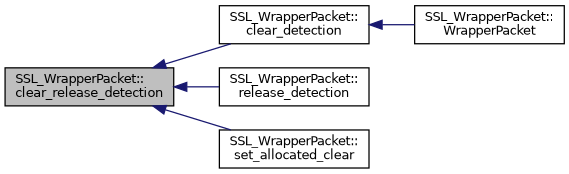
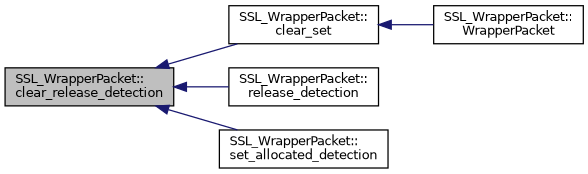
node "SSL_WrapperPacket:: clear_detection": label "SSL_WrapperPacket:: clear_detection" -> "SSL_WrapperPacket:: clear_set"
node "SSL_WrapperPacket:: set_allocated_clear": label "SSL_WrapperPacket:: set_allocated_clear" -> "SSL_WrapperPacket:: set_allocated_detection"
